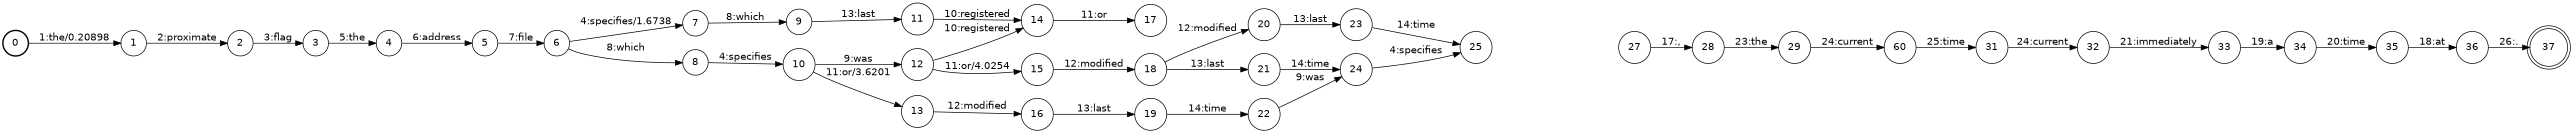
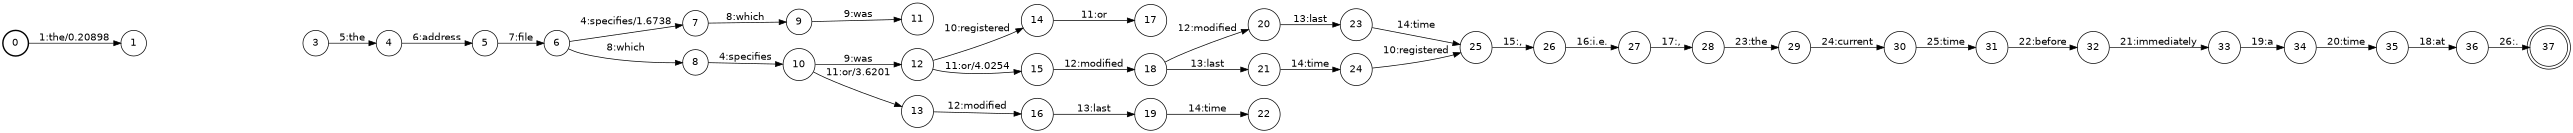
edge "9" -> "11": label "13:last" -> "9:was"
edge "11" -> "14": removed, label "10:registered"
edge "31" -> "32": label "24:current" -> "22:before"
node "2": removed
node "26": added
node "60": label "60" -> "30"
edge "24" -> "25": label "4:specifies" -> "10:registered"
edge "22" -> "24": removed, label "9:was"
